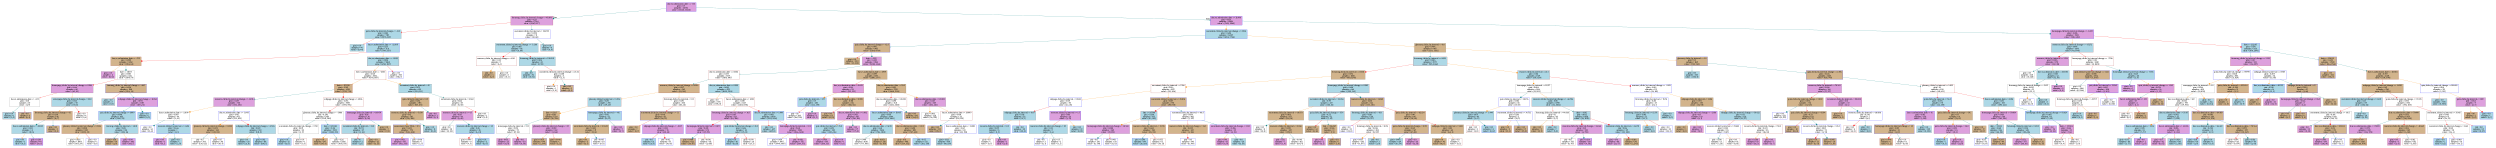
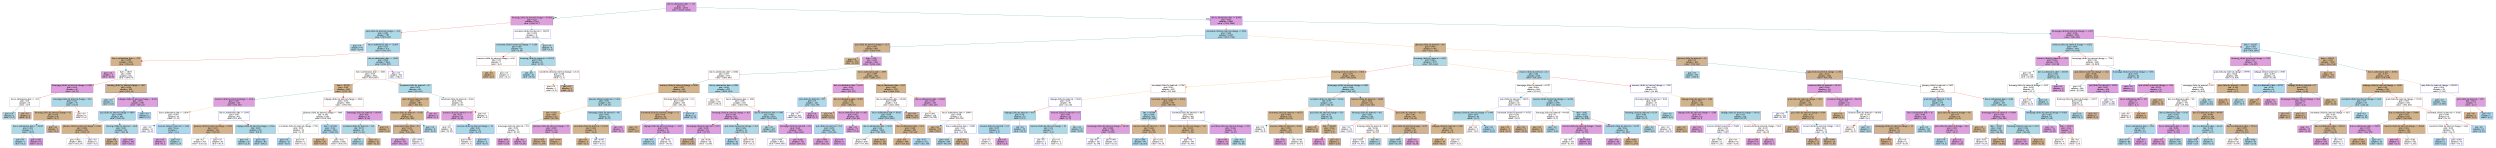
node "gini = 0.0 samples = 23 value = [0, 23]": added
edge "date <= 123.32 gini = 0.481 samples = 164 value = [66, 98]" -> "gini = 0.337 samples = 70 value = [55, 15]": color teal -> darkorange
node "gini = 0.0 samples = 23 value = [23, 0]": added
node "gini = 0.0 samples = 18 value = [18, 0]": added
